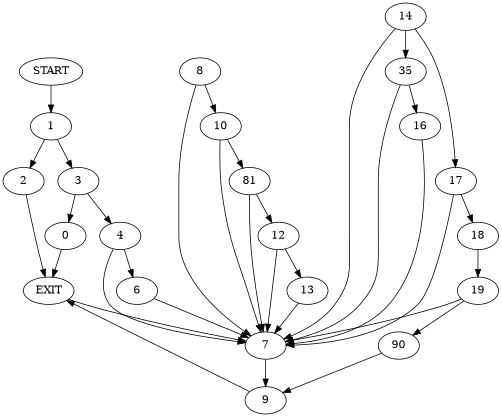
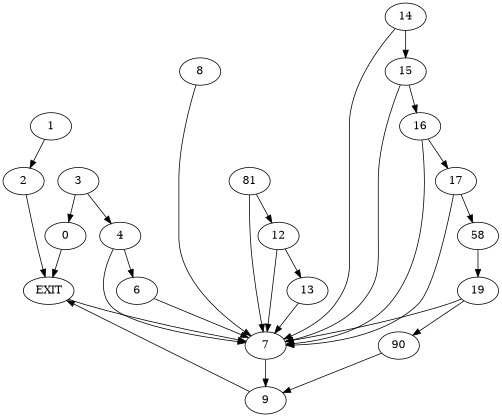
node "START": removed
node "35": label "35" -> "15"
edge "14" -> "17": now "16" -> "17"
node "10": removed
edge "1" -> "3": removed
node "18": label "18" -> "58"
